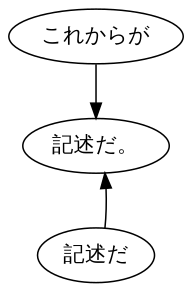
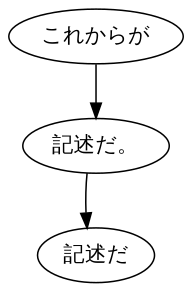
edge "記述だ" -> "記述だ。": reversed
